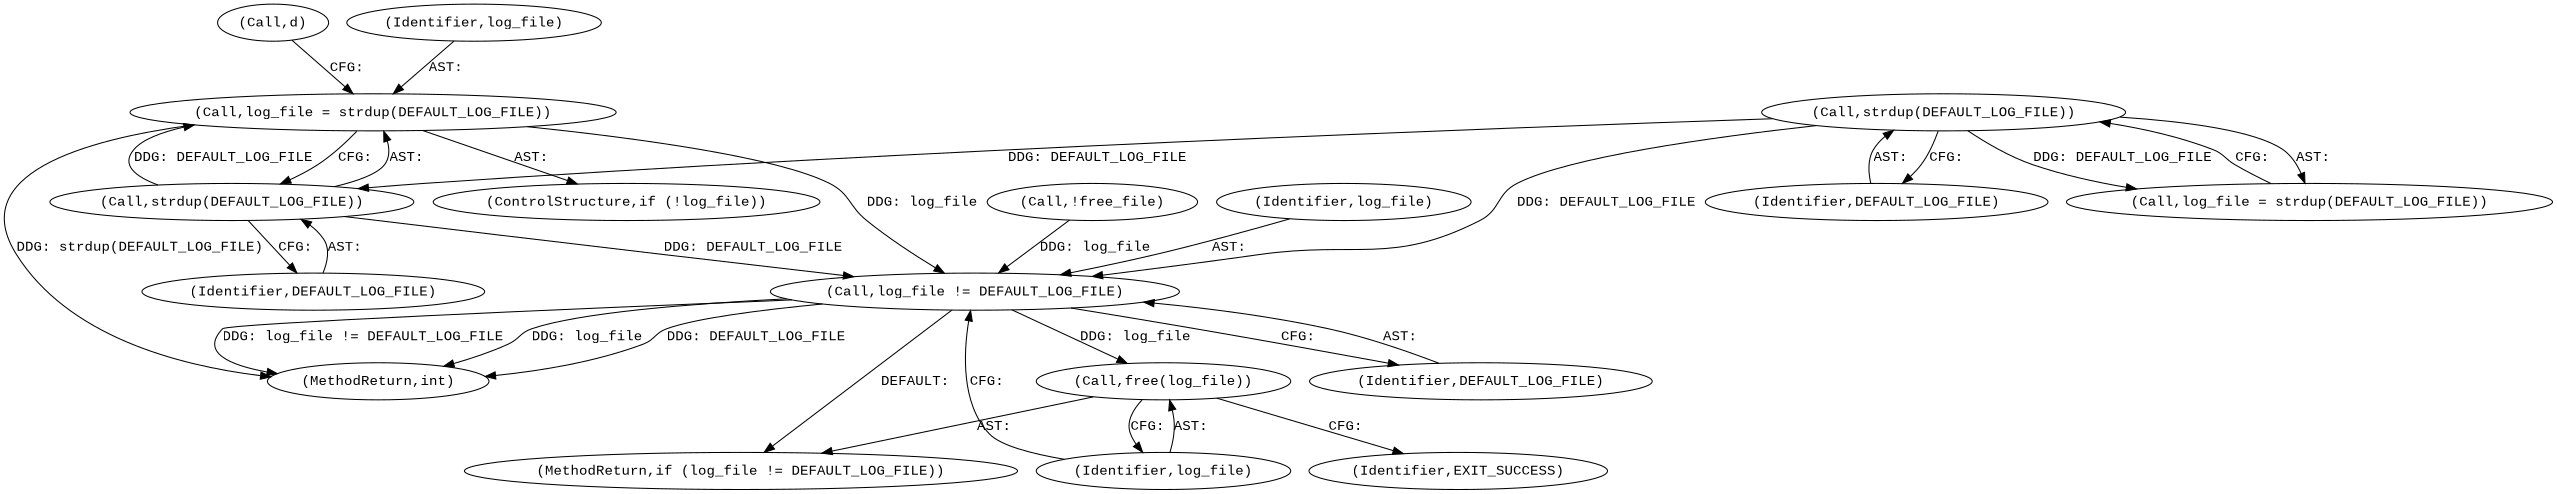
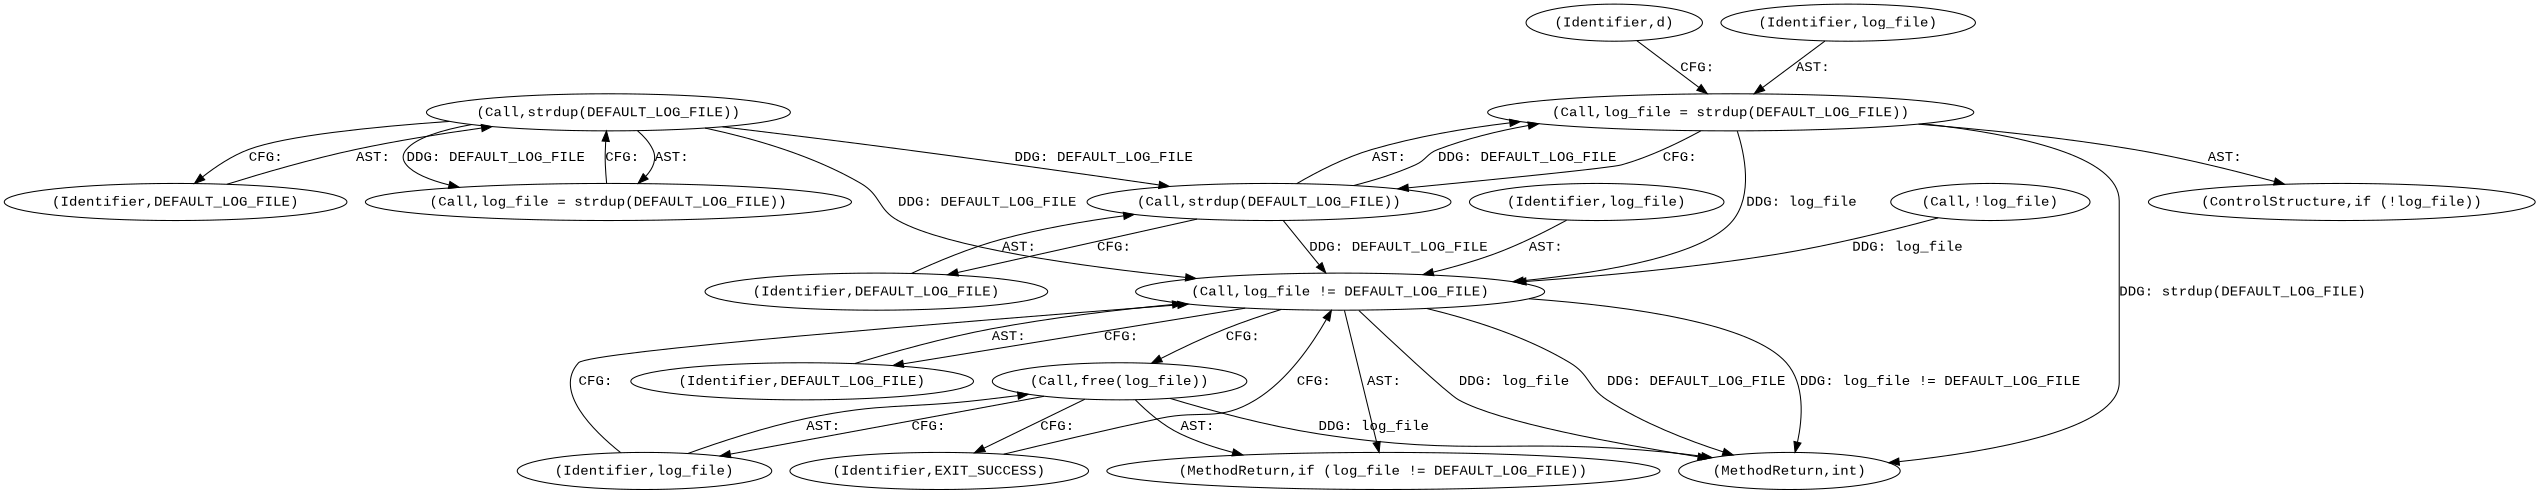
node "(Call,d)": label "(Call,d)" -> "(Identifier,d)"
node "(Call,!free_file)": label "(Call,!free_file)" -> "(Call,!log_file)"
edge "(Call,log_file != DEFAULT_LOG_FILE)" -> "(Call,free(log_file))": label "DDG: log_file" -> "CFG: "
edge "(Call,log_file != DEFAULT_LOG_FILE)" -> "(MethodReturn,if (log_file != DEFAULT_LOG_FILE))": label "DEFAULT: " -> "AST: "
edge "(Identifier,EXIT_SUCCESS)" -> "(Call,log_file != DEFAULT_LOG_FILE)": added, label "CFG:"
edge "(Call,free(log_file))" -> "(MethodReturn,int)": added, label "DDG: log_file"
